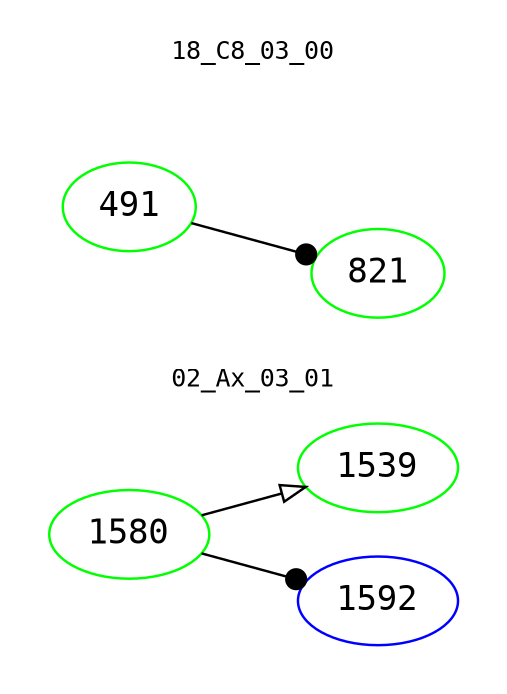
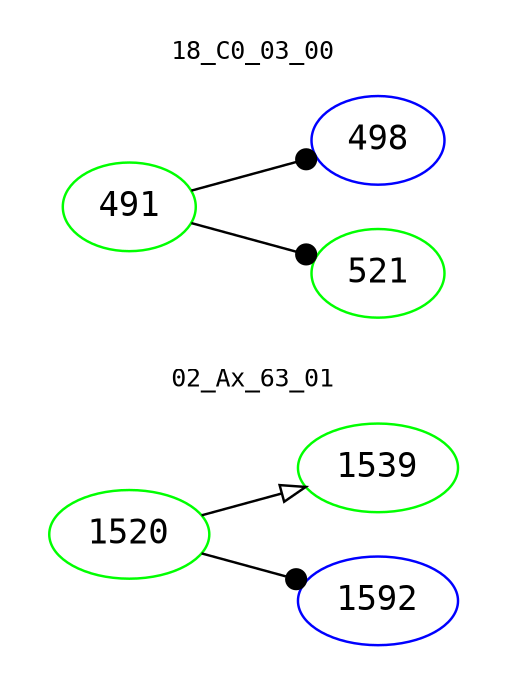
cluster "18_C8_03_00": label "18_C8_03_00" -> "18_C0_03_00"
node "498": added
node "821": label "821" -> "521"
cluster "02_Ax_03_01": label "02_Ax_03_01" -> "02_Ax_63_01"
node "1580": label "1580" -> "1520"
